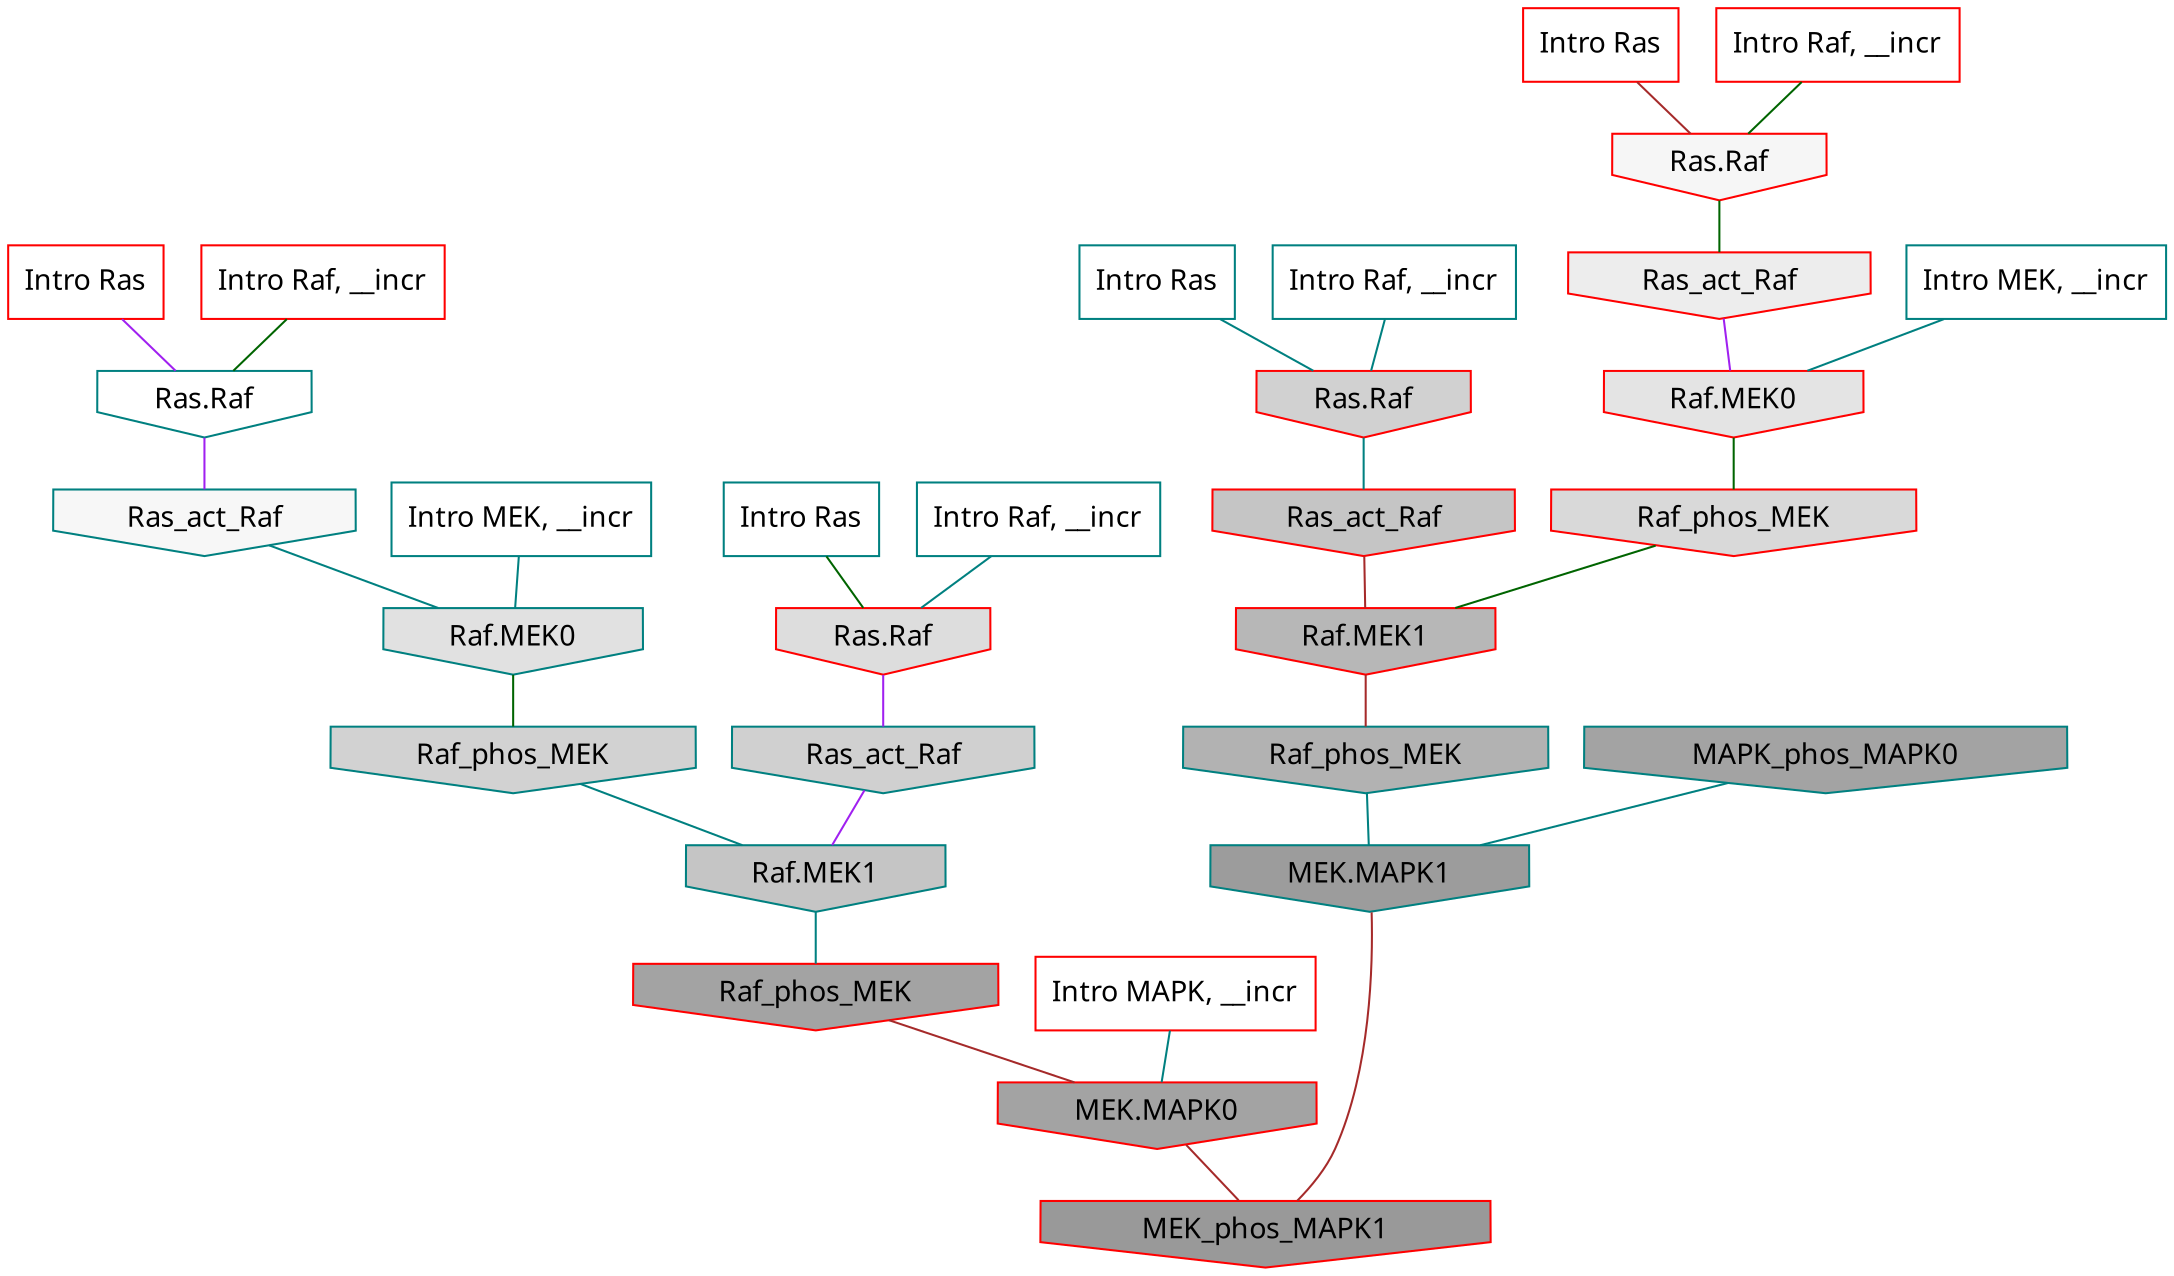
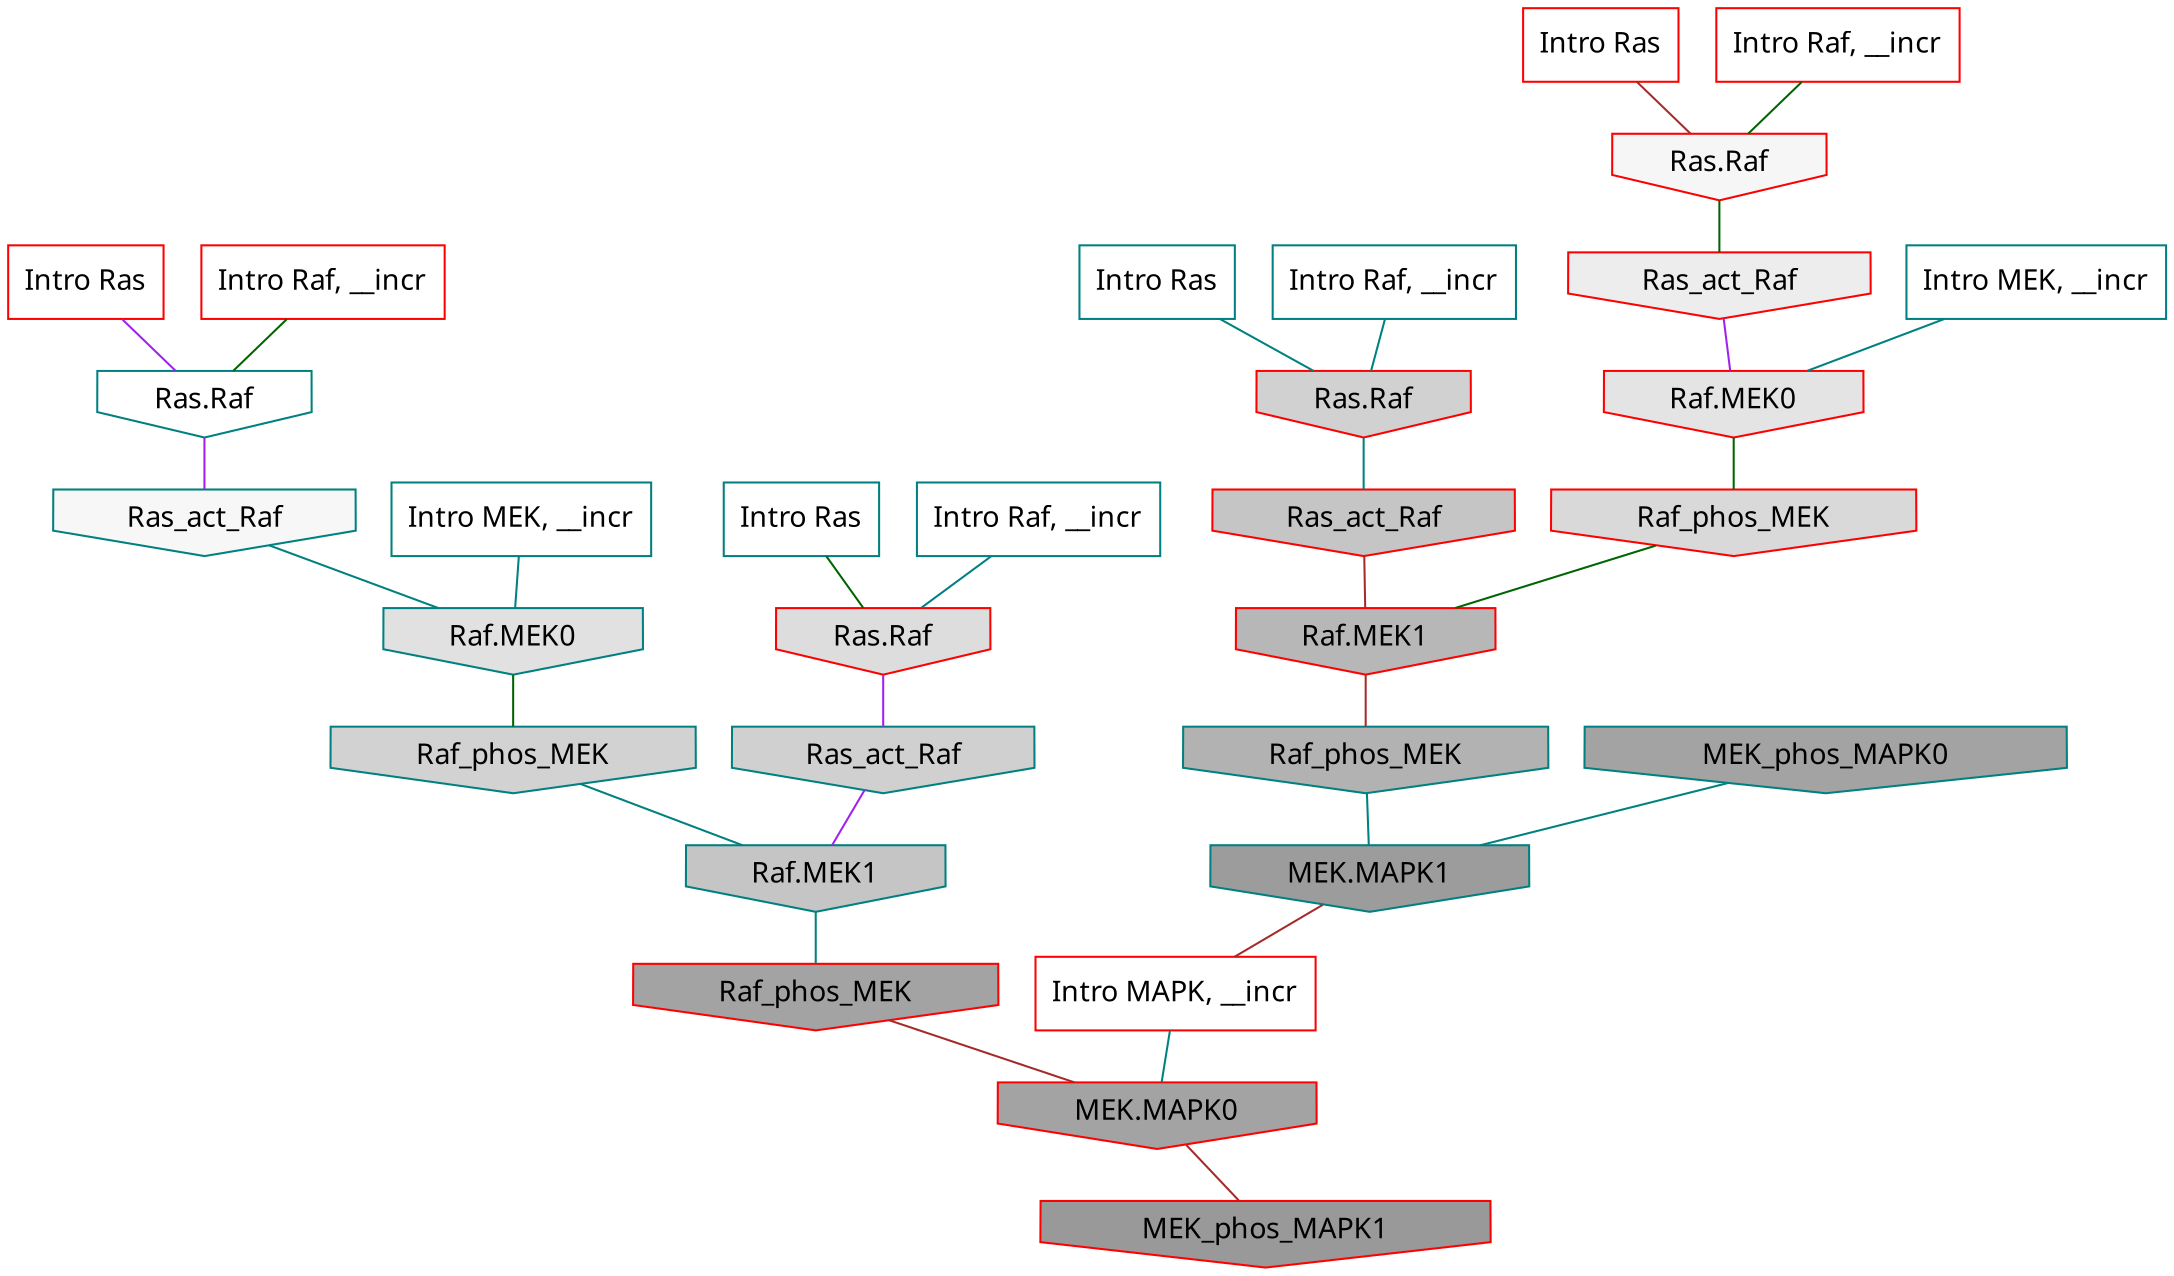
node "MAPK_phos_MAPK0": label "MAPK_phos_MAPK0" -> "MEK_phos_MAPK0"
edge "MEK.MAPK1" -- "MEK_phos_MAPK1": now "MEK.MAPK1" -- "Intro MAPK, __incr"
